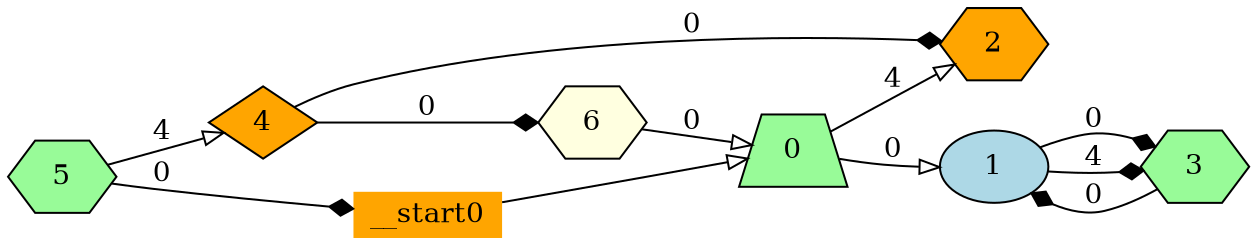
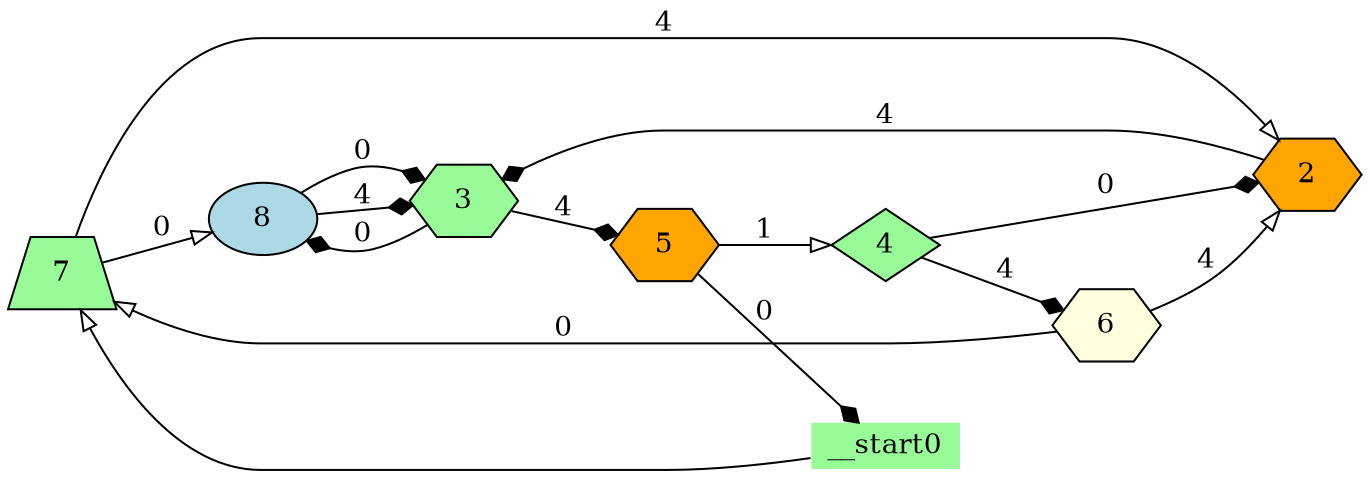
edge "4" -> "6": label "0" -> "4"
node "4": fillcolor orange -> palegreen
edge "2" -> "3": added, label "4"
edge "5" -> "4": label "4" -> "1"
node "0": label "0" -> "7"
node "1": label "1" -> "8"
node "5": fillcolor palegreen -> orange
node "__start0": fillcolor orange -> palegreen
edge "3" -> "5": added, label "4"
edge "6" -> "2": added, label "4"
